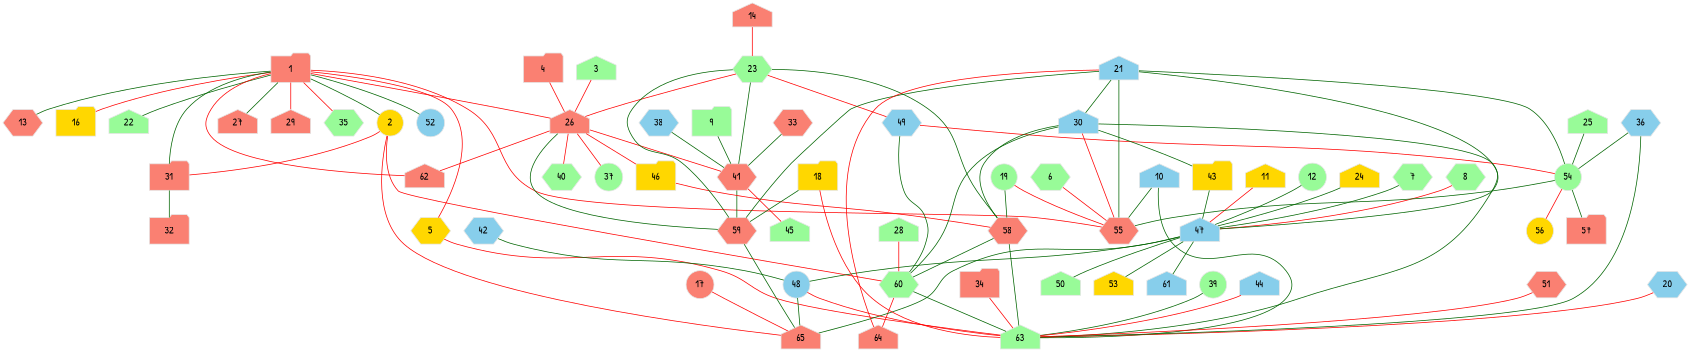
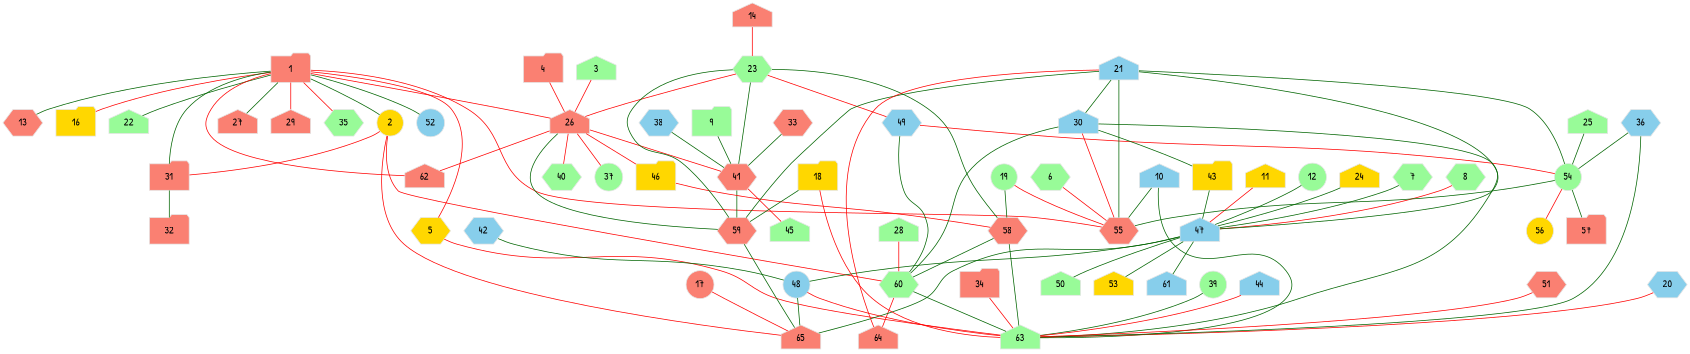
edge "30" -- "58": removed
